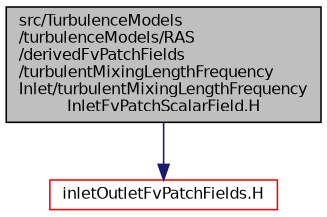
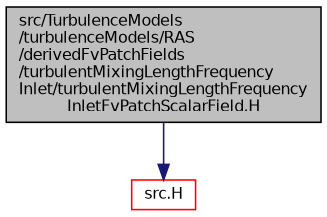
node "inletOutletFvPatchFields.H": label "inletOutletFvPatchFields.H" -> "src.H"
